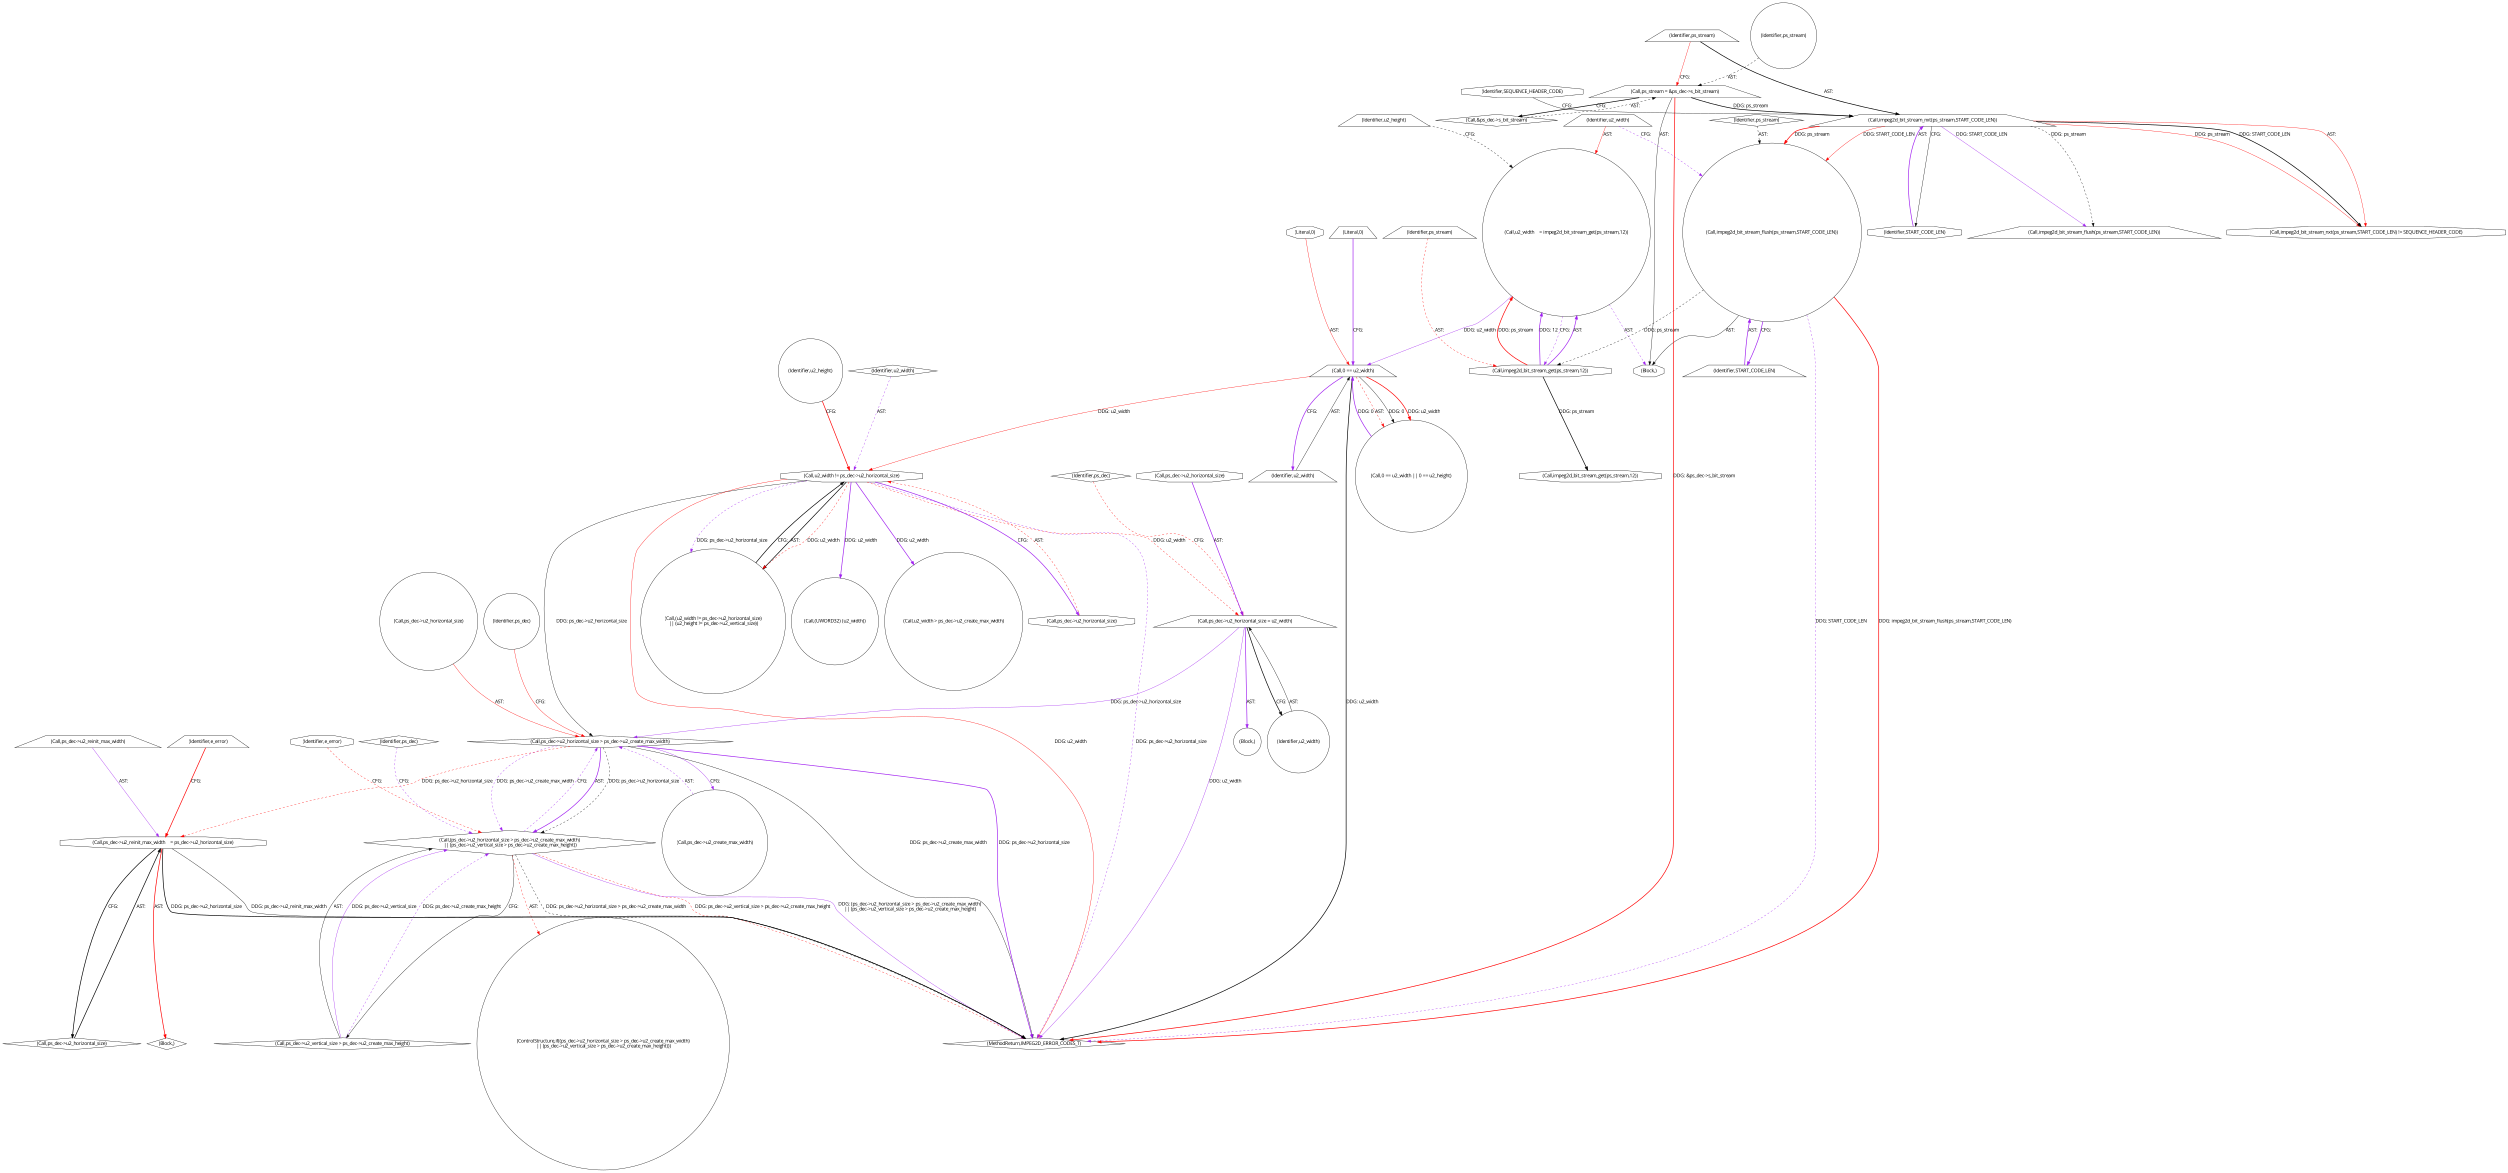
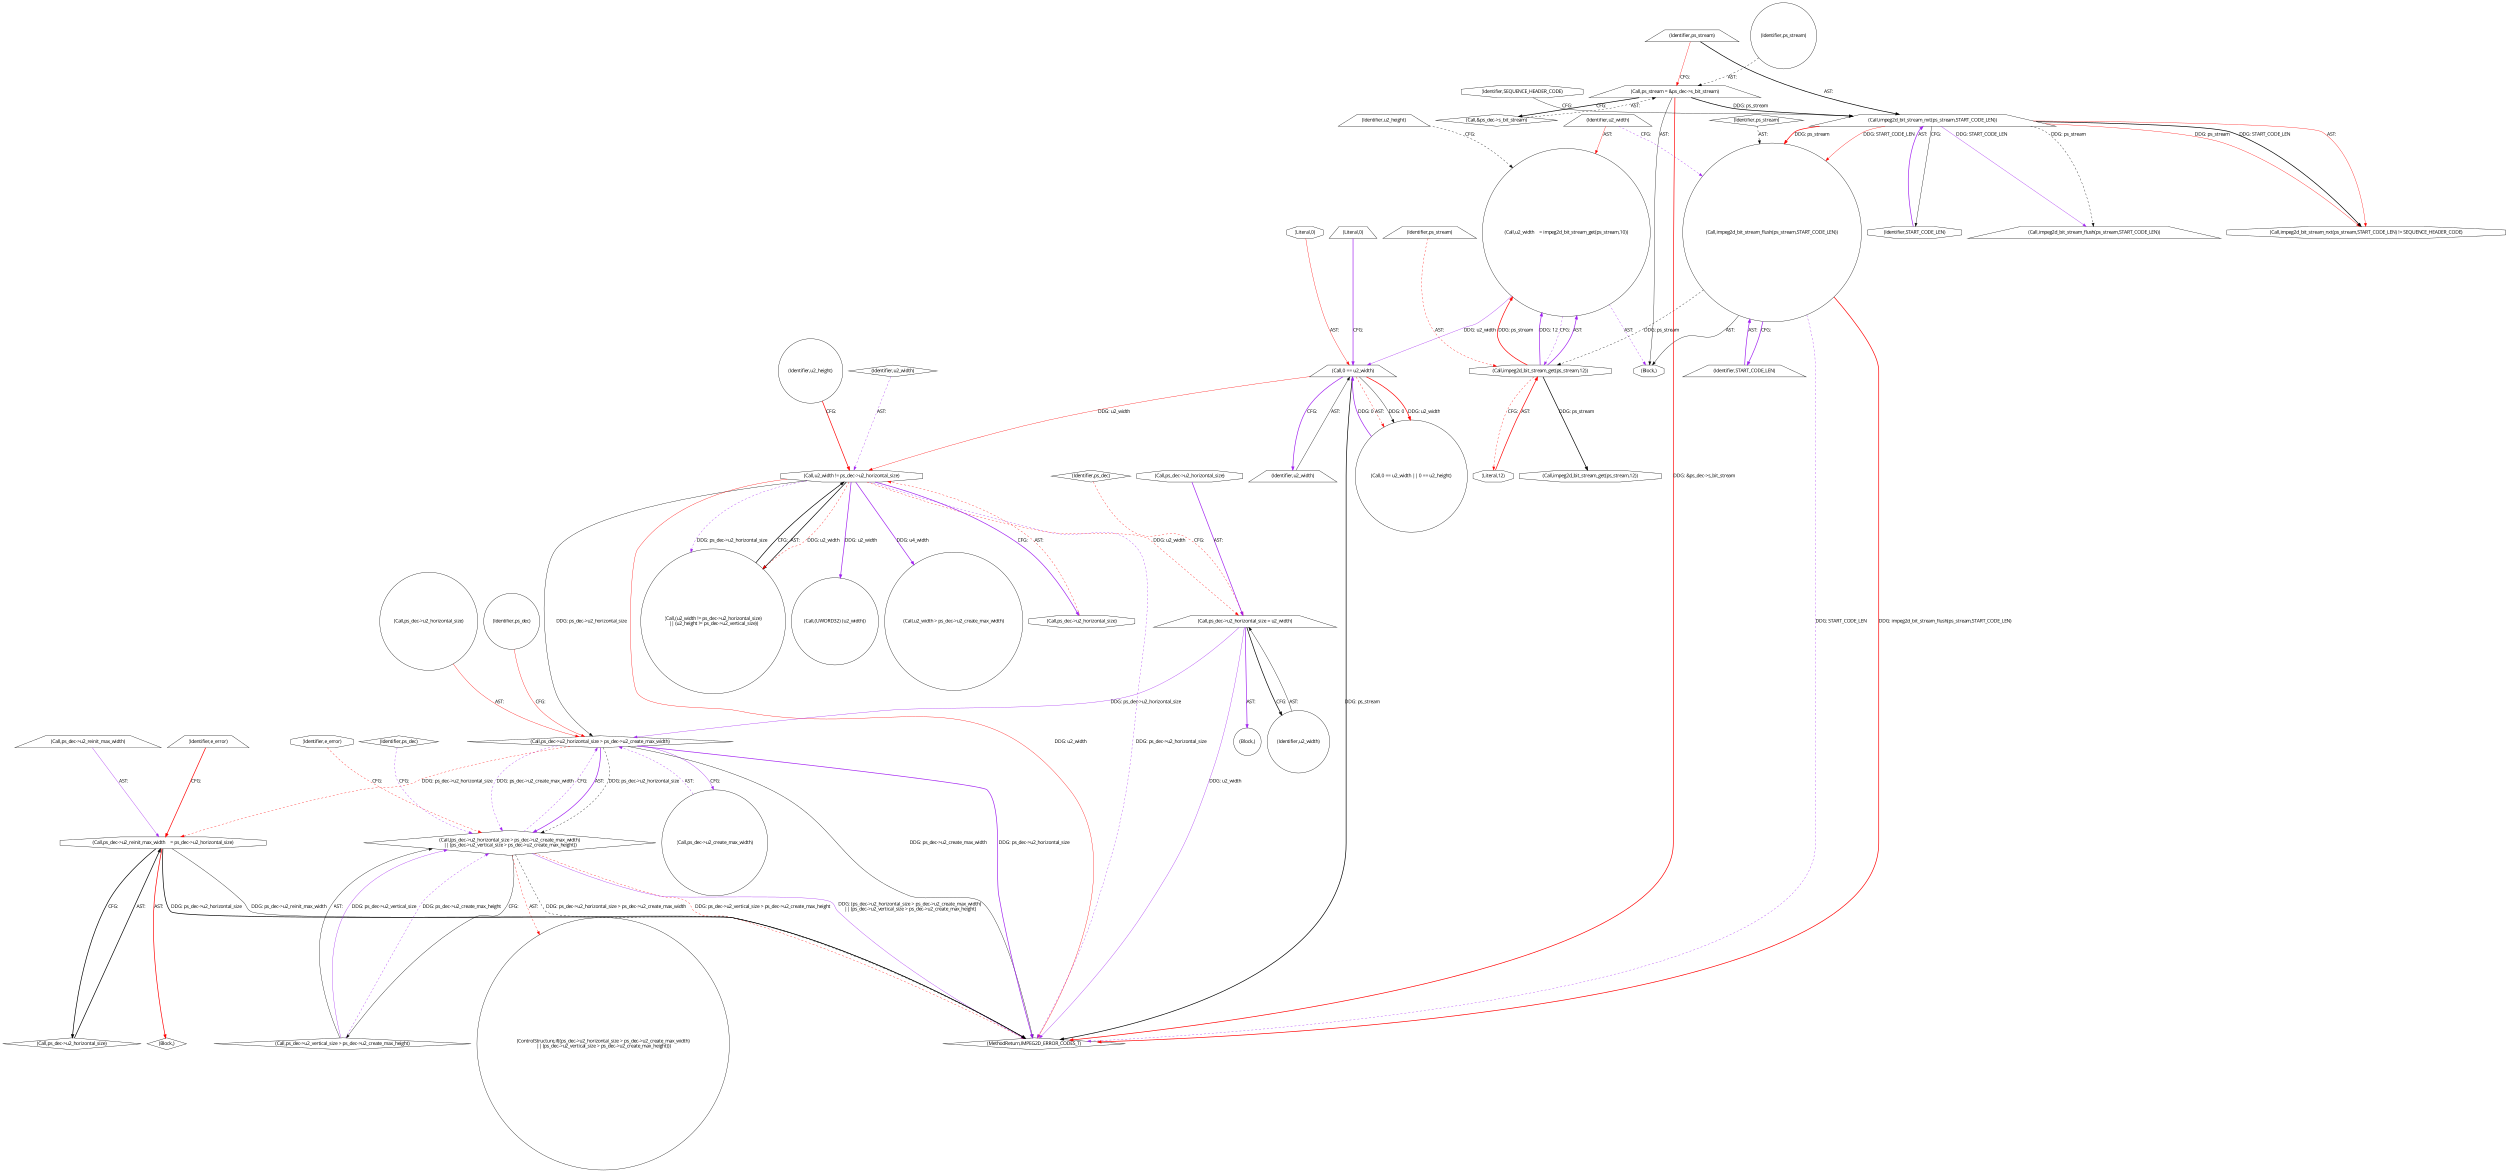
node "(Call,u2_width    = impeg2d_bit_stream_get(ps_stream,12))": label "(Call,u2_width    = impeg2d_bit_stream_get(ps_stream,12))" -> "(Call,u2_width    = impeg2d_bit_stream_get(ps_stream,10))"
node "(Literal,12)": added
edge "(Call,u2_width != ps_dec->u2_horizontal_size)" -> "(Call,u2_width > ps_dec->u2_create_max_width)": label "DDG: u2_width" -> "DDG: u4_width"
edge "(Call,0 == u2_width)" -> "(MethodReturn,IMPEG2D_ERROR_CODES_T)": label "DDG: u2_width" -> "DDG: ps_stream"
